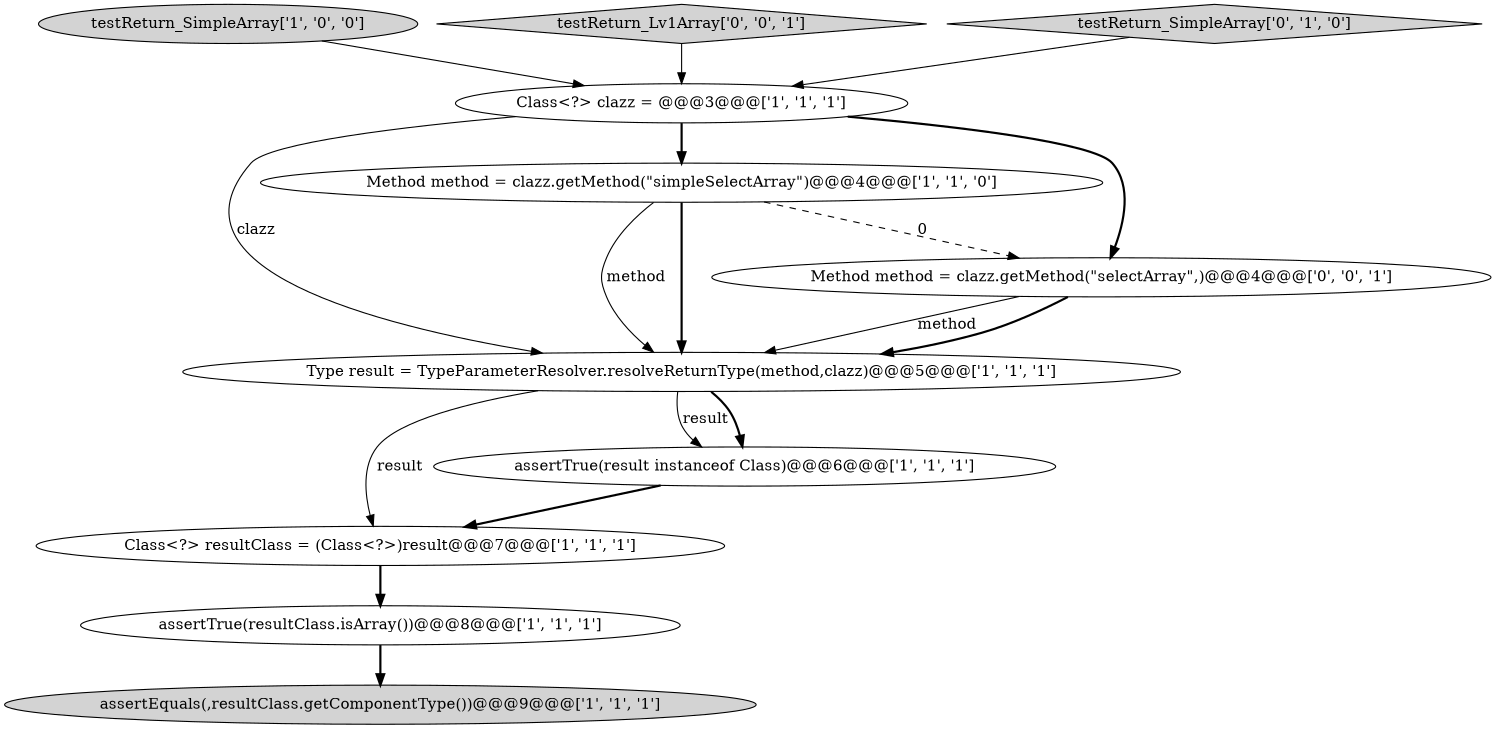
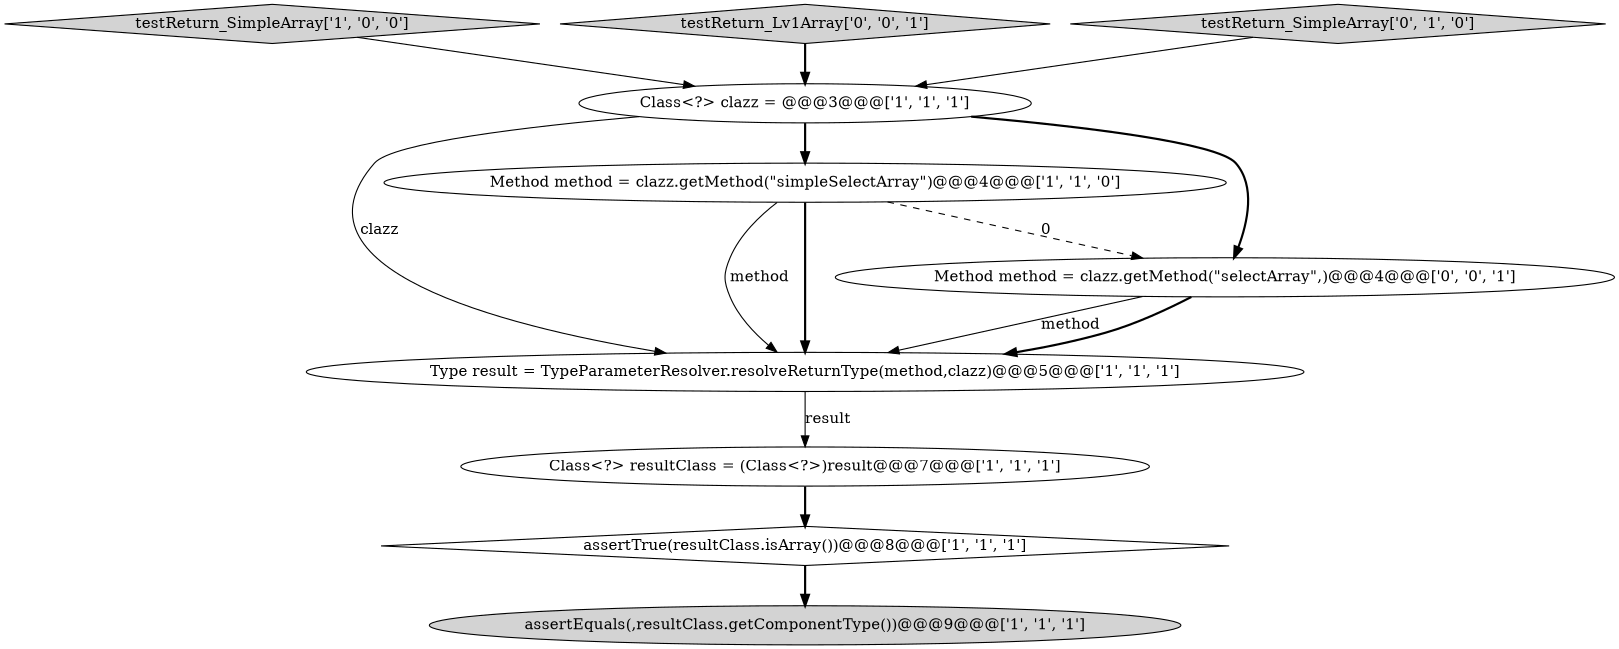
node "testReturn_SimpleArray['1', '0', '0']": shape ellipse -> diamond
edge "testReturn_Lv1Array['0', '0', '1']" -> "Class<?> clazz = @@@3@@@['1', '1', '1']": style solid -> bold
node "assertTrue(result instanceof Class)@@@6@@@['1', '1', '1']": removed
node "assertTrue(resultClass.isArray())@@@8@@@['1', '1', '1']": shape ellipse -> diamond
